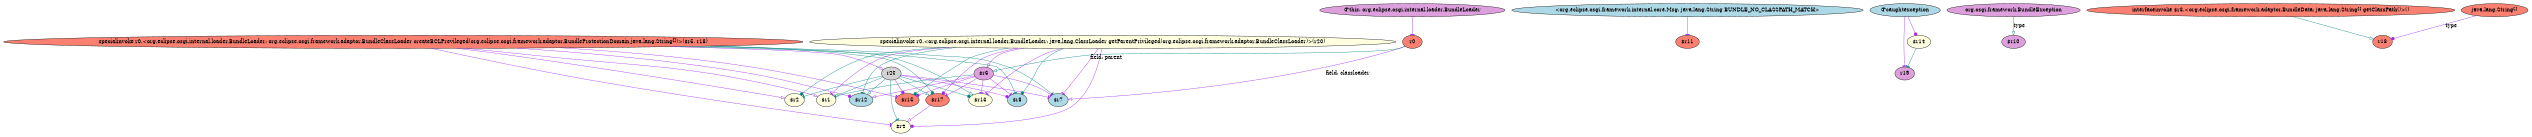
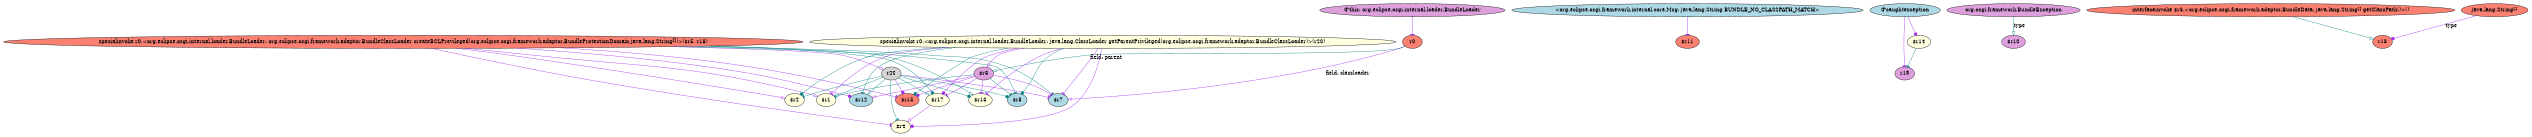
edge "$r6" -> "$r8": color purple -> teal
edge "r20" -> "$r8": color purple -> teal
node "$r17": fillcolor salmon -> lightyellow
